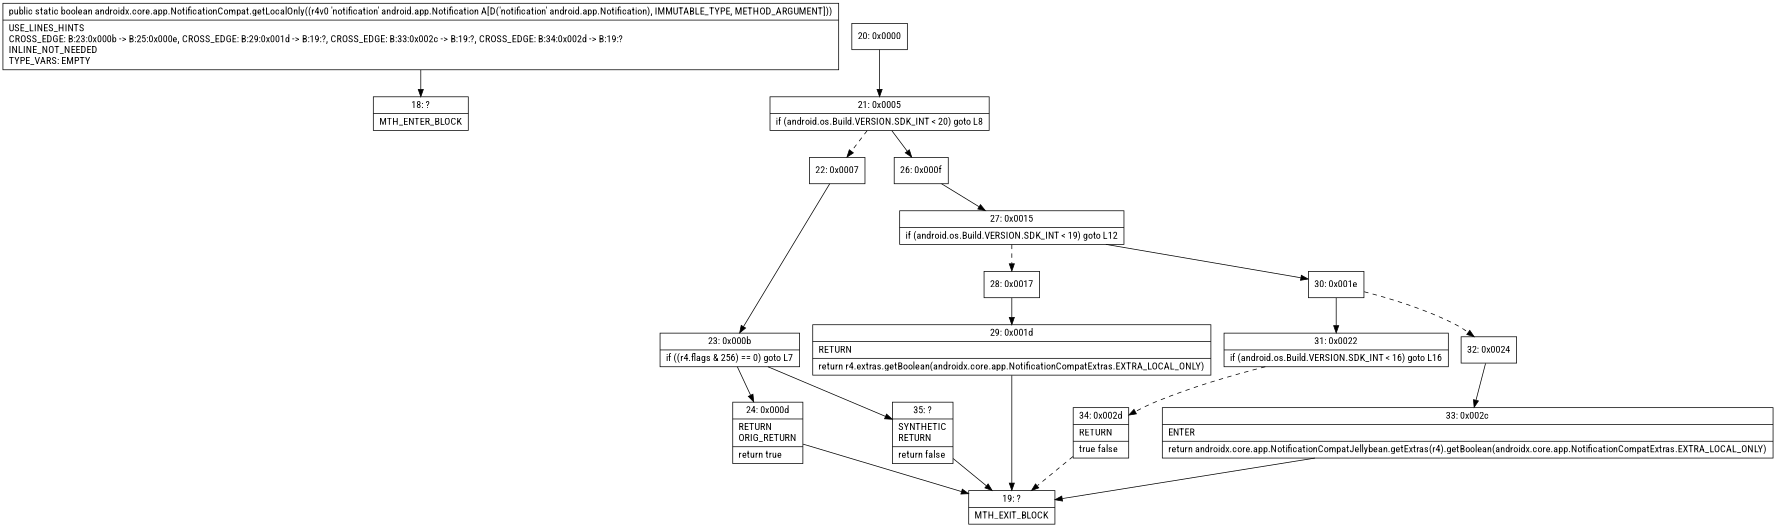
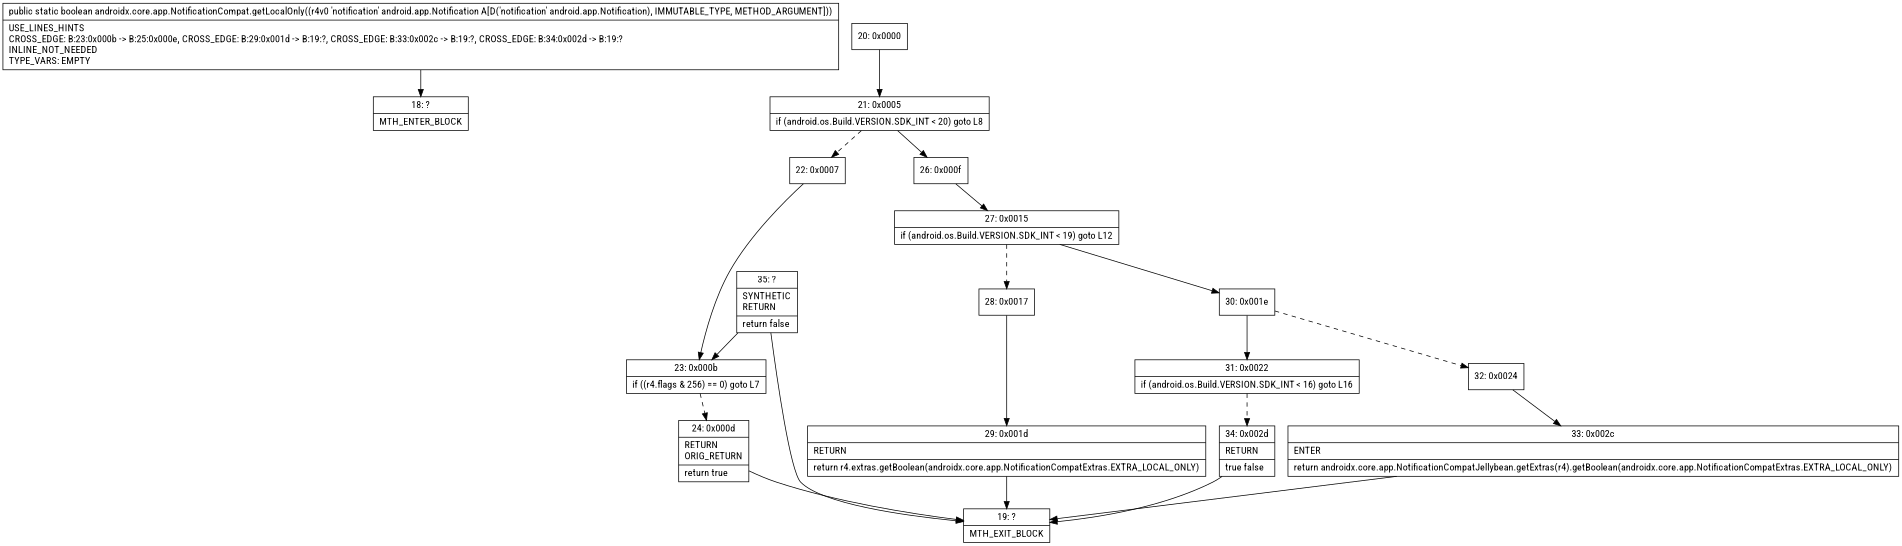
edge "23: 0x000b" -> "24: 0x000d": style solid -> dashed
edge "23: 0x000b" -> "35: ?": reversed
edge "34: 0x002d" -> "19: ?": style dashed -> solid
